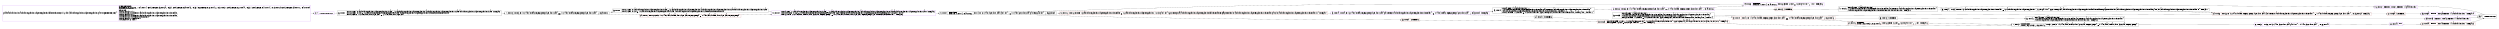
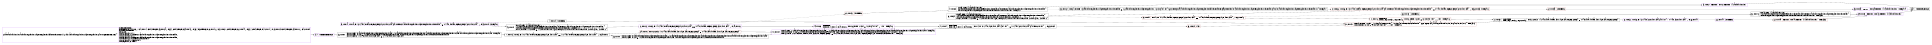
node "48: 0x0027": text "0x0027: RETURN  (r4 I:java.view.View)" -> "0x0027: RETURN  (r4 I:android.view.View)"
node "42: 0x0016": removed
node "35: ?": text "MTH_EXIT_BLOCK" -> "MTH_LINES_BLOCK"
node "63: 0x002b": text "SYNTHETIC" -> "USE"
edge "61: 0x0049" -> "35: ?": now "61: 0x0049" -> "59: 0x0045"
node "66: 0x0049": text "EXIT" -> "SYNTHETIC"
